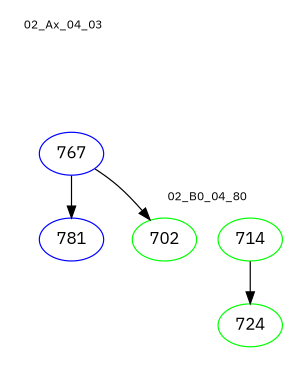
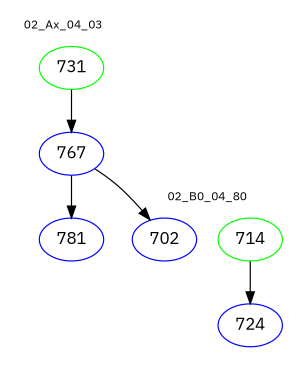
node "731": added
node "702": color green -> blue
node "724": color green -> blue
